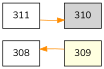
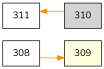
edge "311" -> "310": reversed
edge "309" -> "308": reversed
